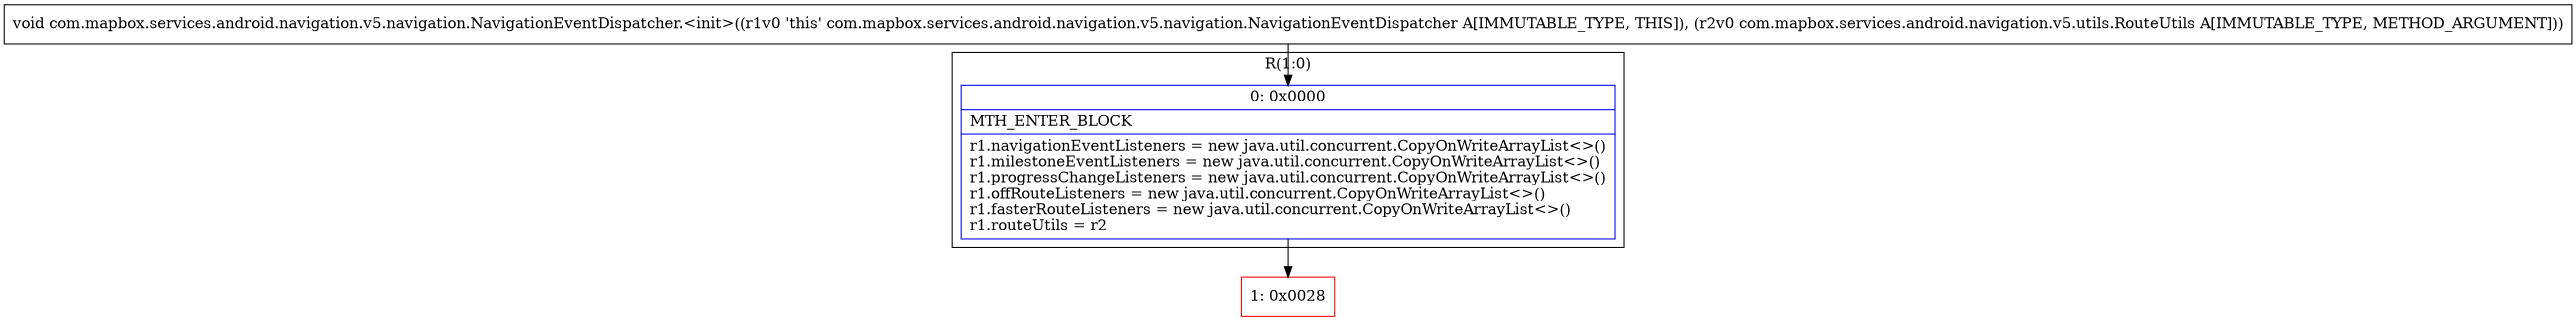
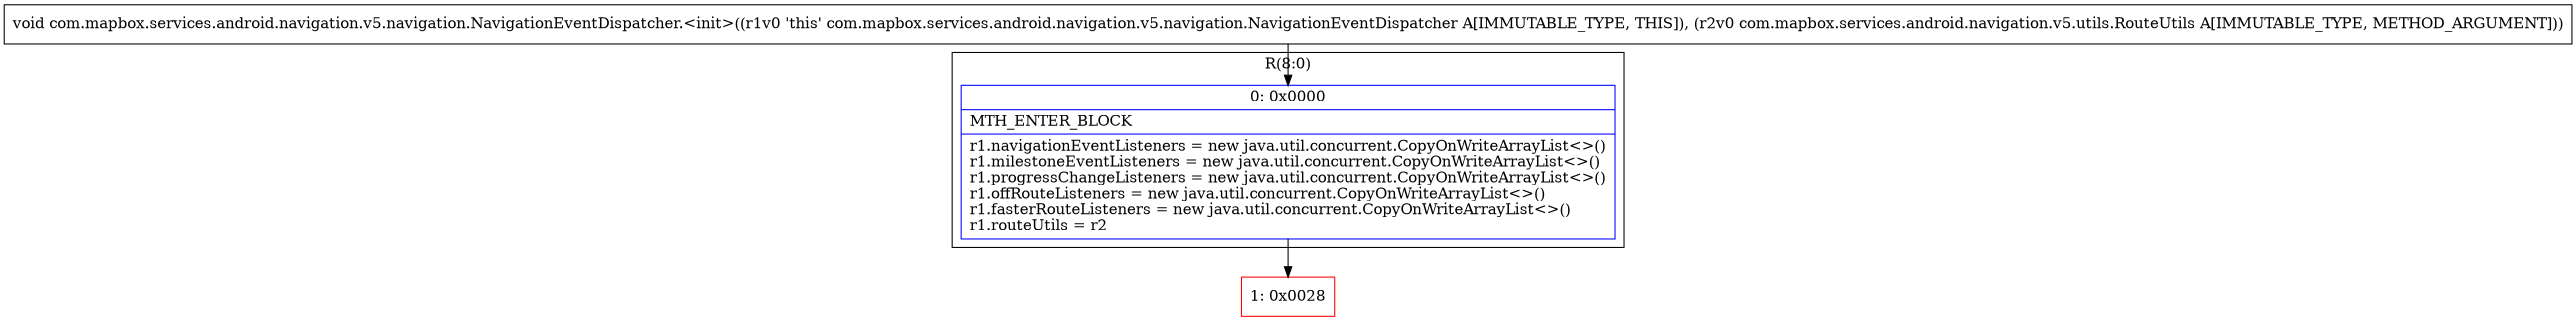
cluster "R(1:0)": label "R(1:0)" -> "R(8:0)"
